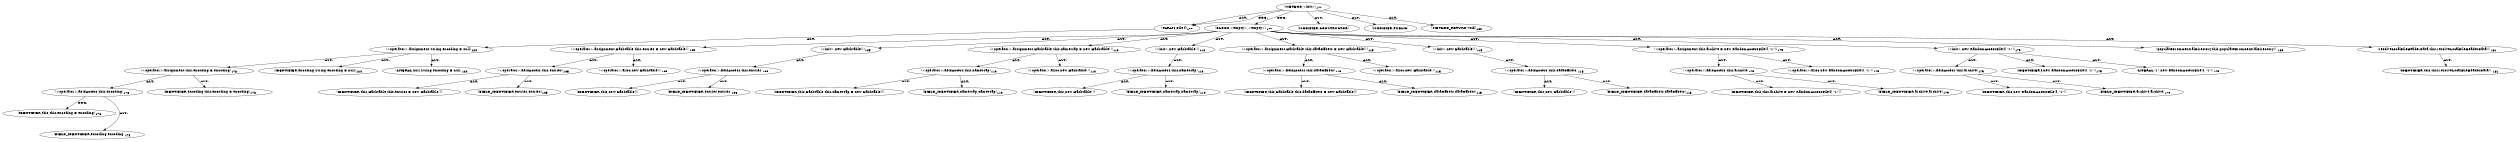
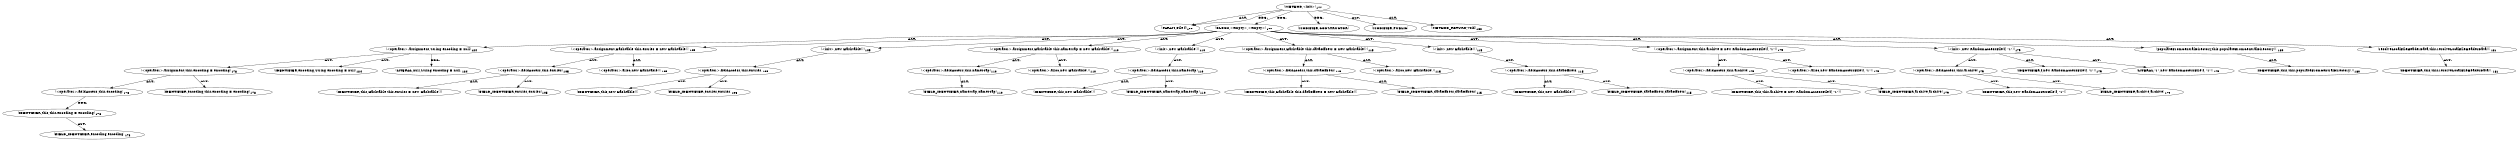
edge "(METHOD,<init>)" -> "(MODIFIER,CONSTRUCTOR)": label "AST: " -> "DDG: "
edge "(PARAM,File f)" -> "(<operator>.assignment,String encoding = null)": now "(BLOCK,<empty>,<empty>)" -> "(<operator>.assignment,String encoding = null)"
edge "(<operator>.assignment,String encoding = null)" -> "(LITERAL,null,String encoding = null)": label "AST: " -> "DDG: "
node "(IDENTIFIER,this,this.populateFromCentralDirectory())": added
node "(IDENTIFIER,this,Hashtable this.nameMap = new Hashtable())": removed
edge "(<operator>.fieldAccess,this.encoding)" -> "(FIELD_IDENTIFIER,encoding,encoding)": now "(IDENTIFIER,this,this.encoding = encoding)" -> "(FIELD_IDENTIFIER,encoding,encoding)"
